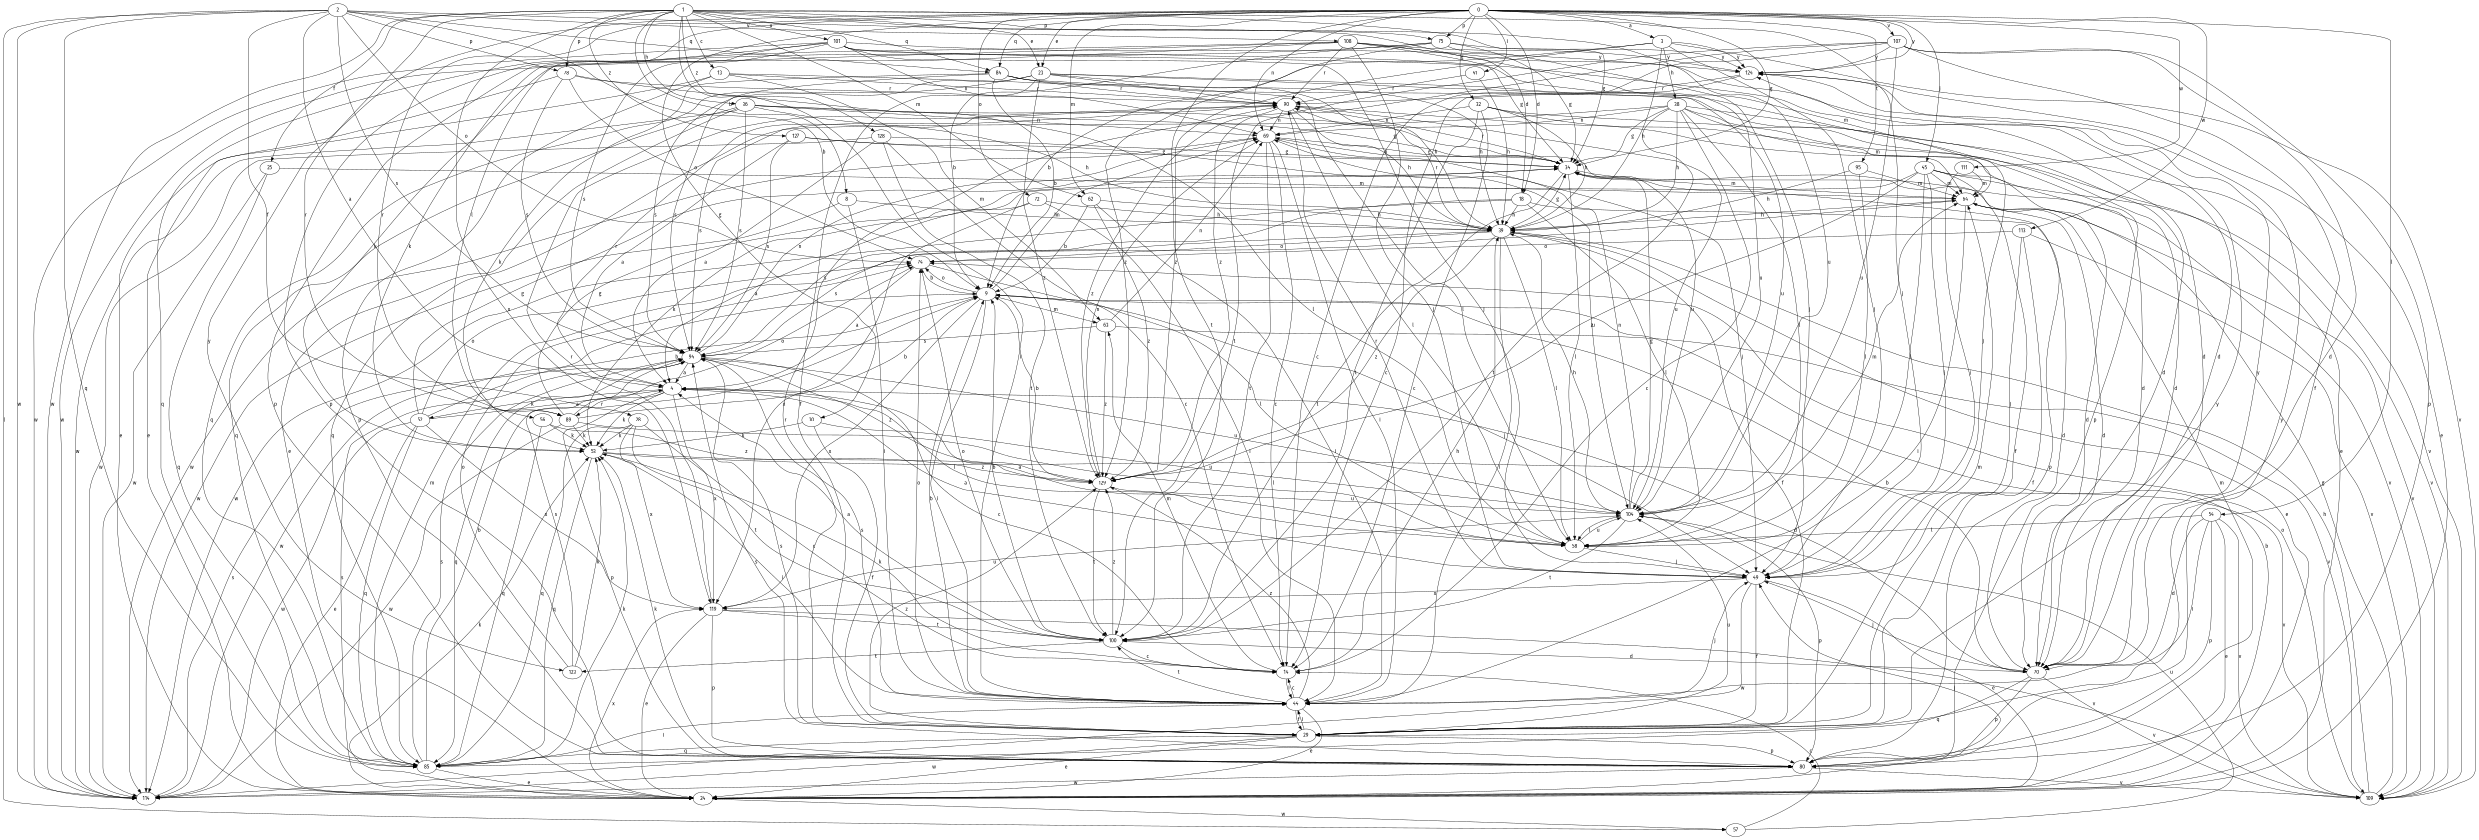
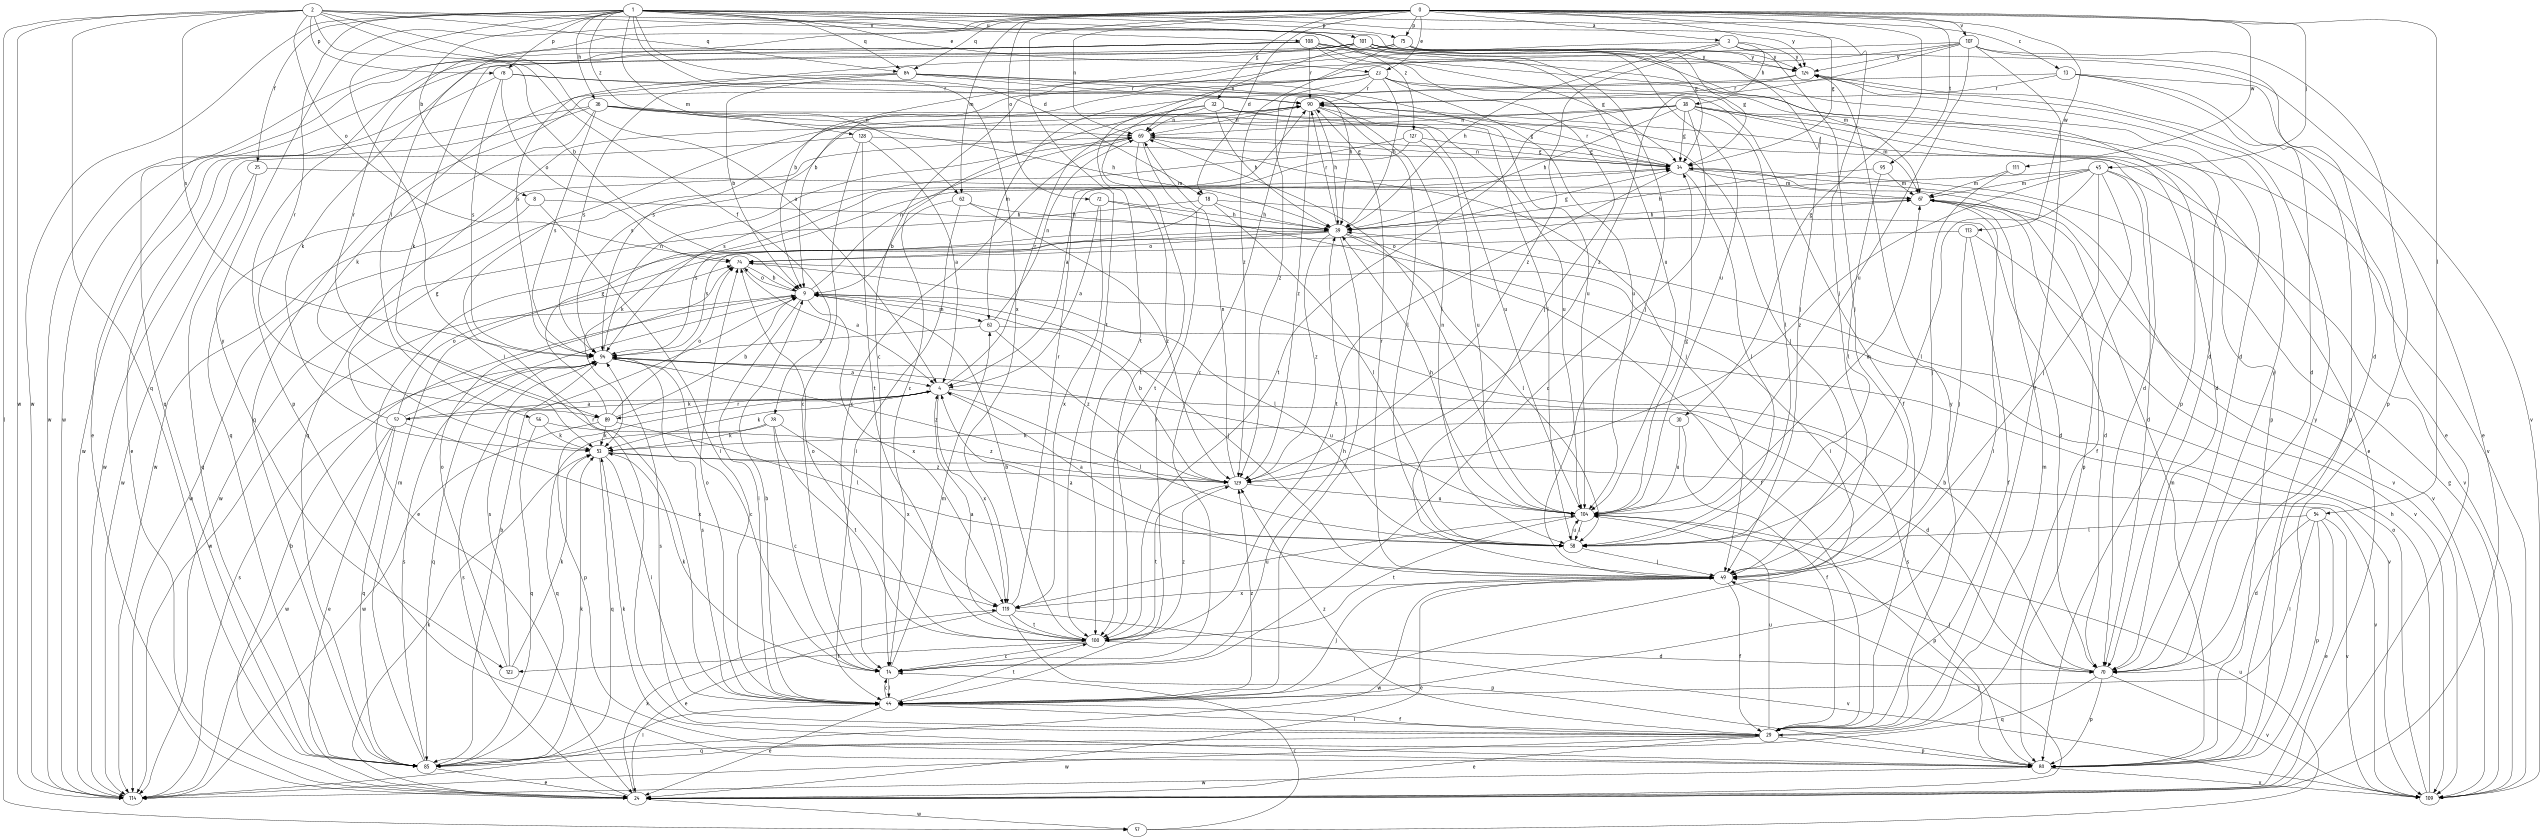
node "41": removed
edge "84" -> "104": added, label "u"
node "64": label "64" -> "67"
